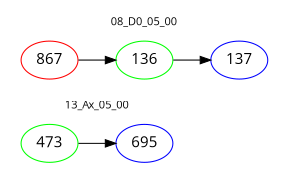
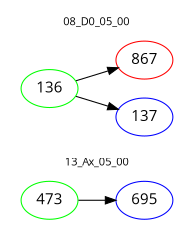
edge "867" -> "136": reversed
